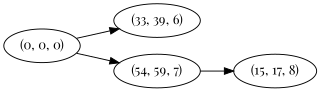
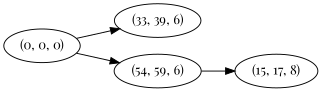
node "(54, 59, 7)": label "(54, 59, 7)" -> "(54, 59, 6)"
